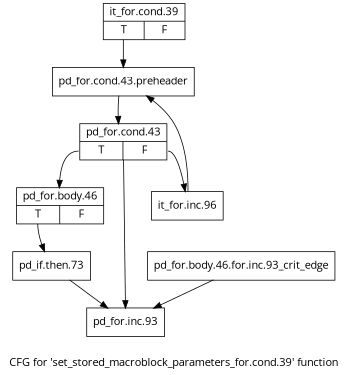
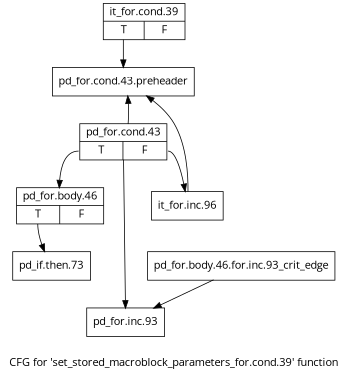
edge "pd_for.cond.43.preheader" -> "pd_for.cond.43": reversed
edge "pd_if.then.73" -> "pd_for.inc.93": removed
